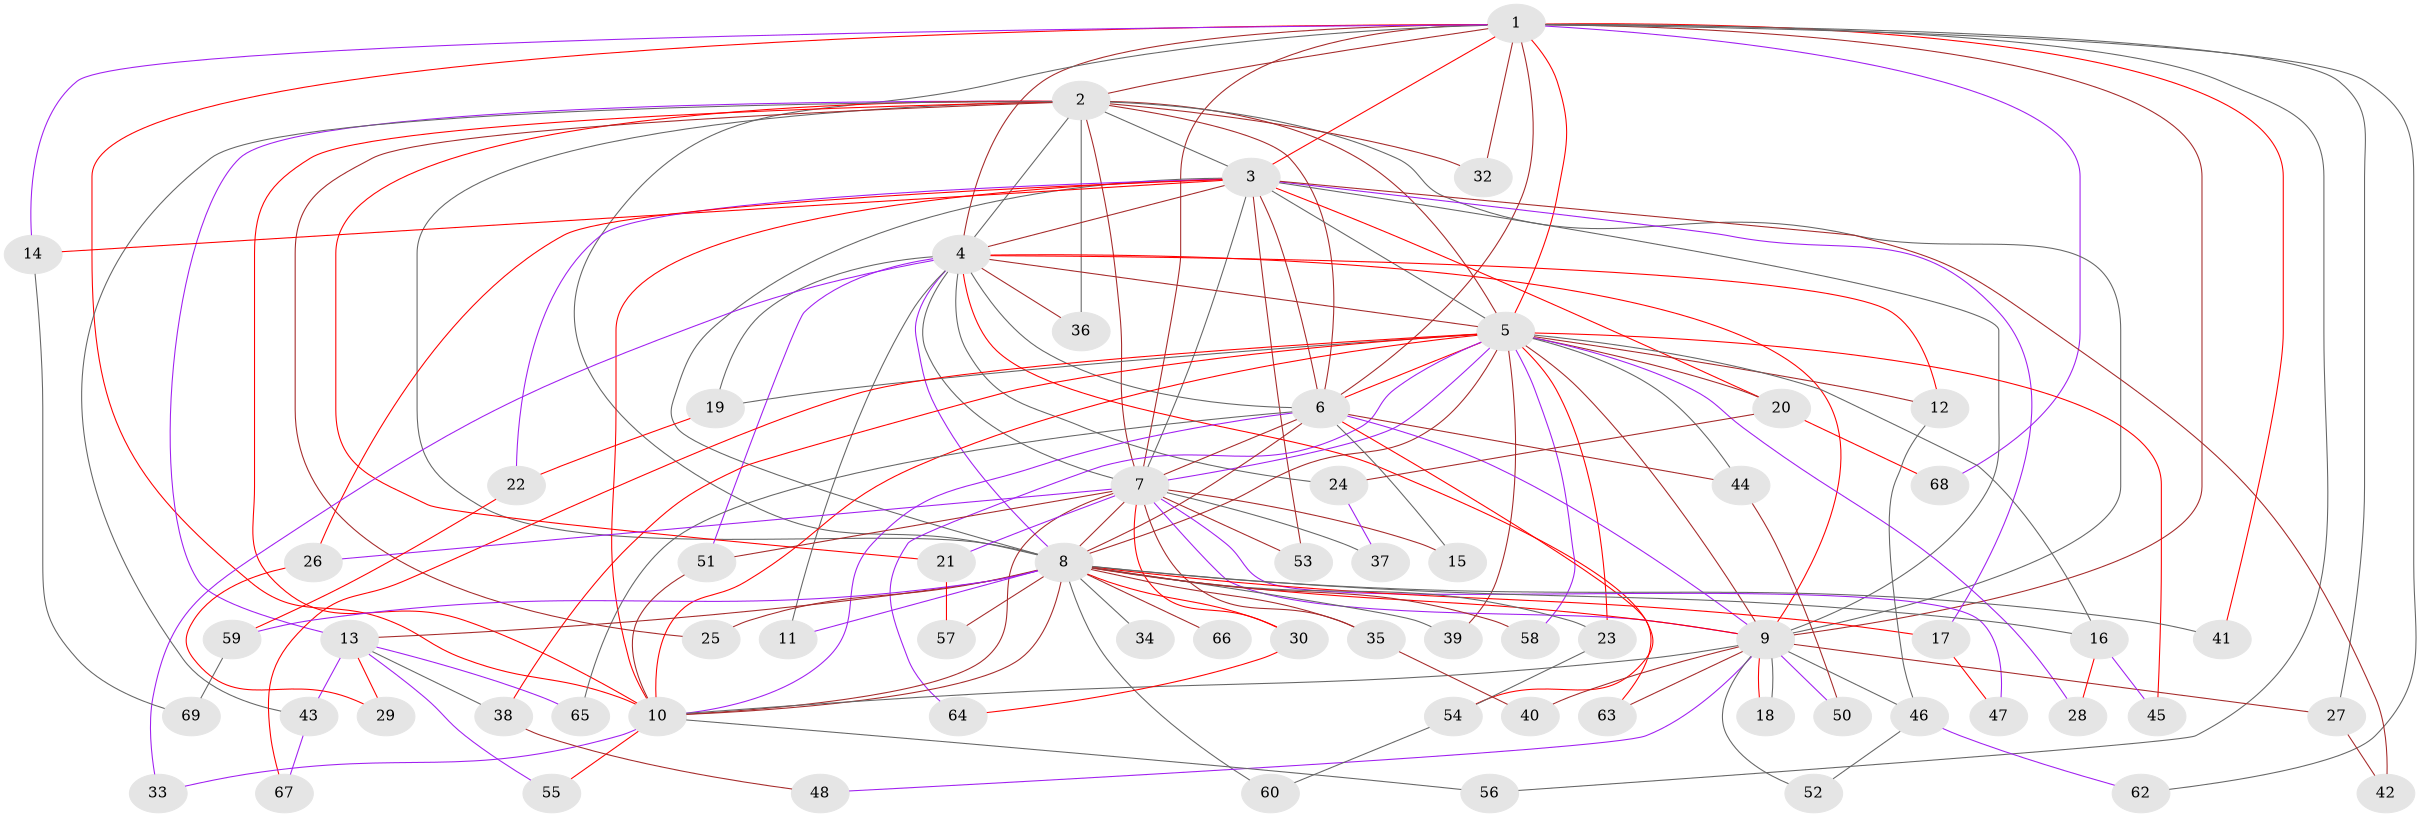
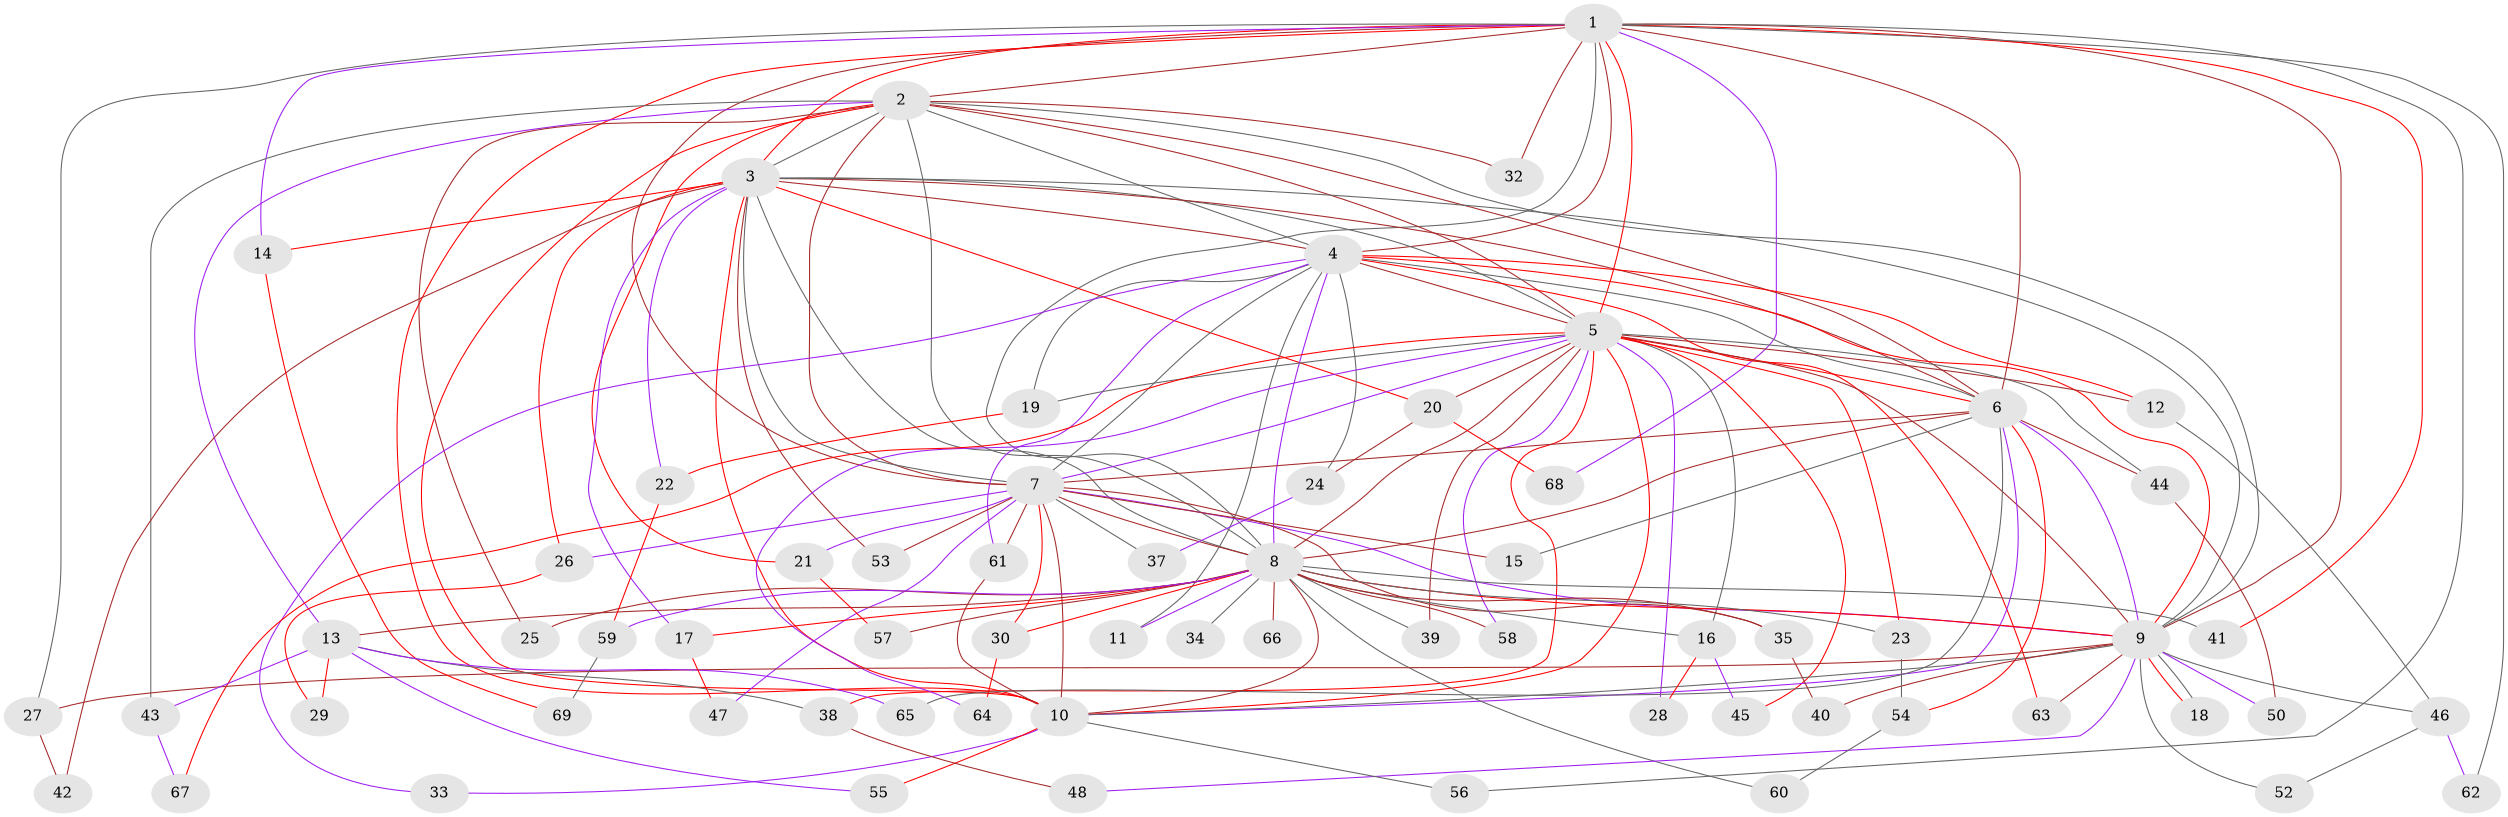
node "36": removed
edge "14" -- "69": color gray40 -> red
node "51": label "51" -> "61"
